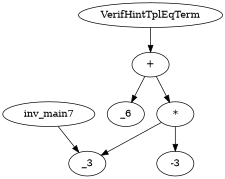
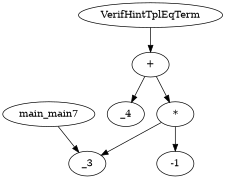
node "inv_main7": label "inv_main7" -> "main_main7"
node "_6": label "_6" -> "_4"
node "-3": label "-3" -> "-1"
